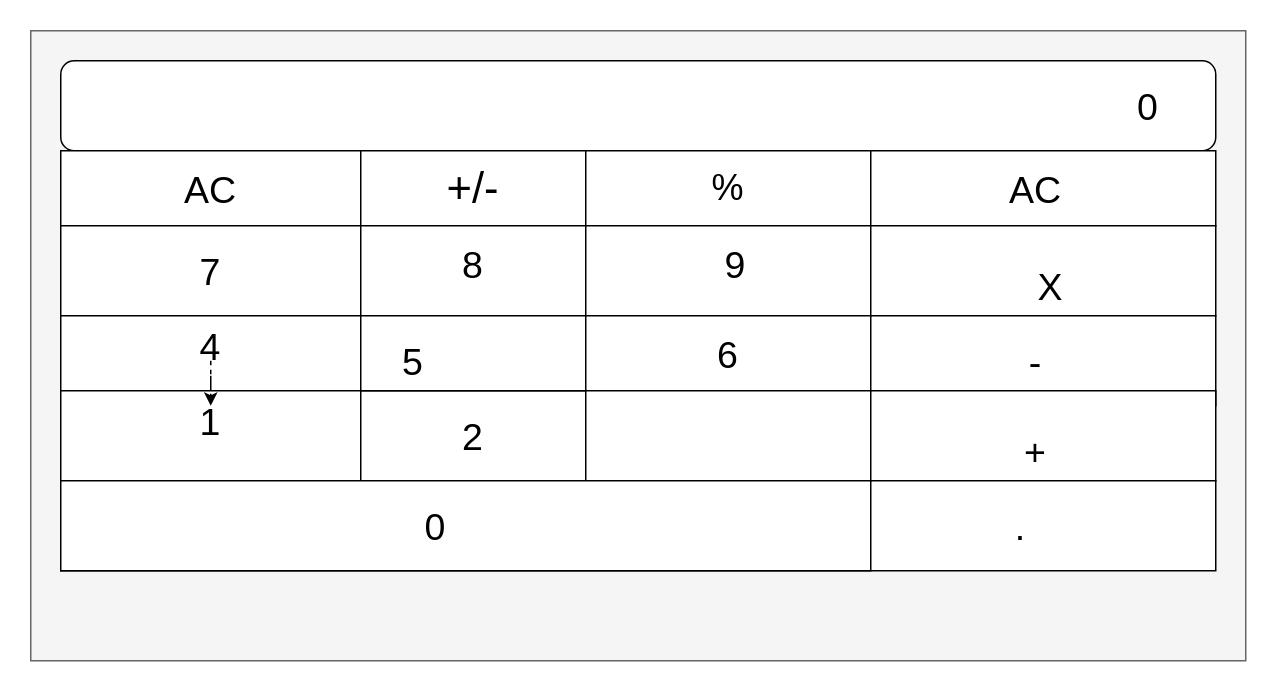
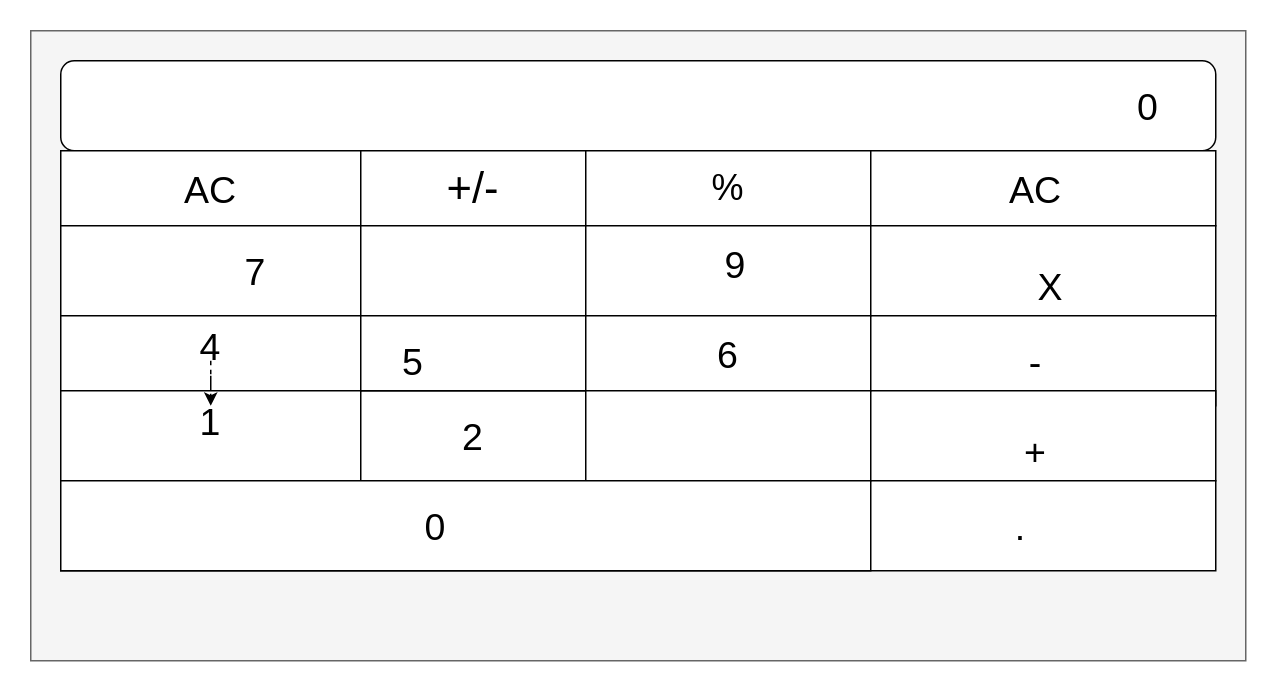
node "8": removed
node "7": moved (211, 271) -> (256, 271)
